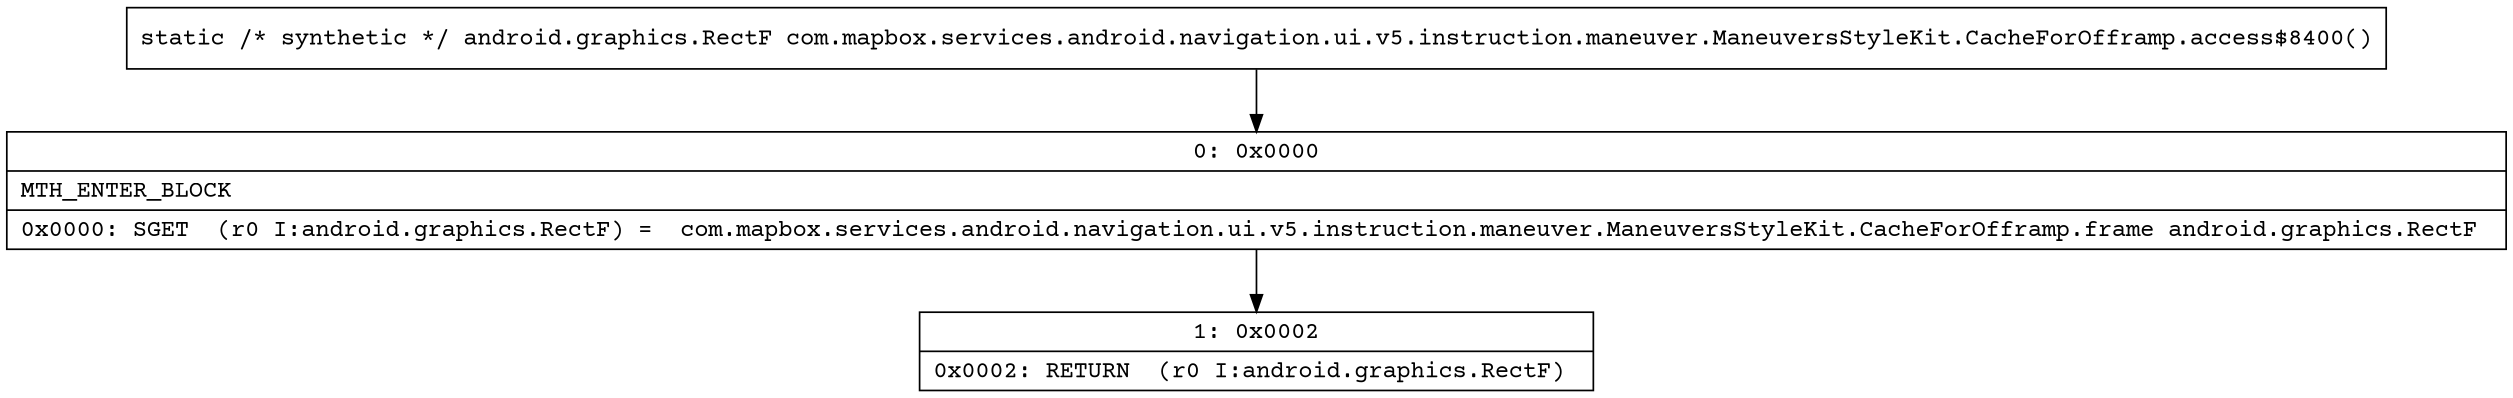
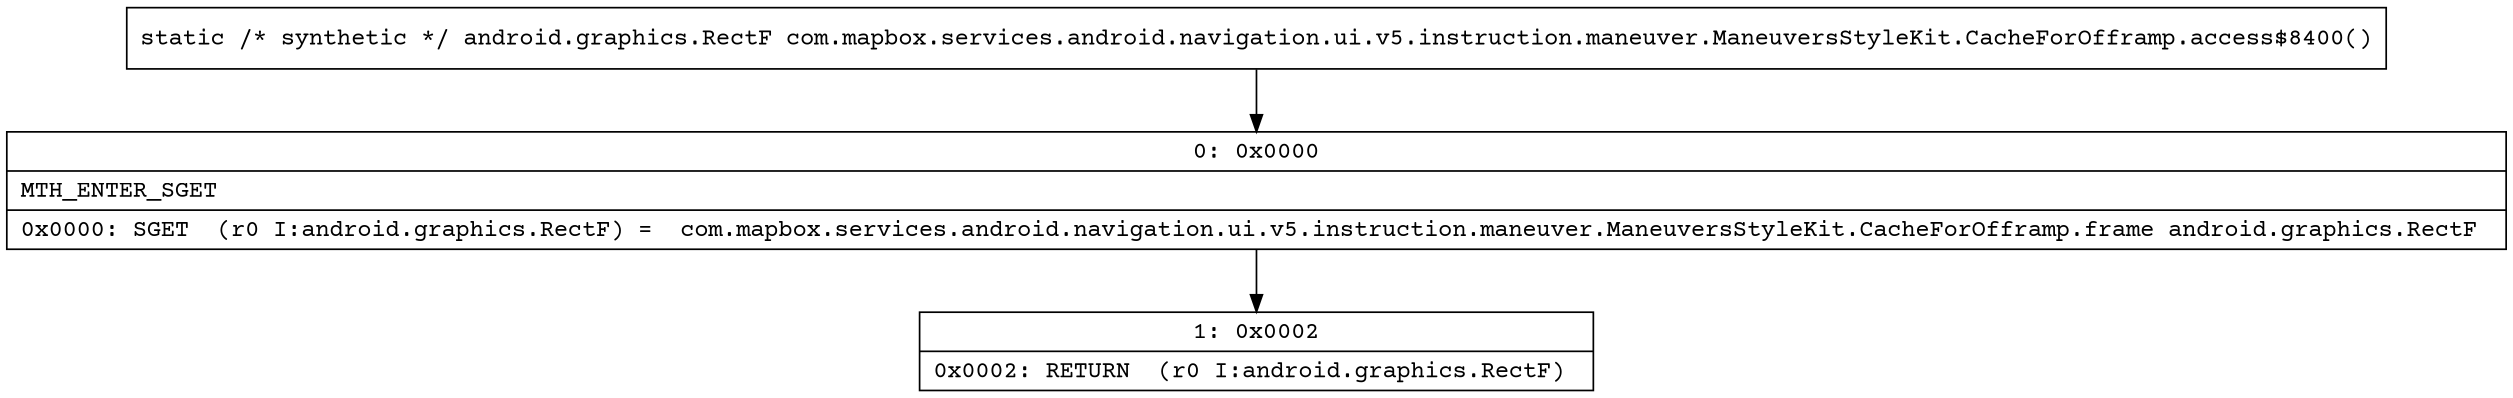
node "0: 0x0000": text "MTH_ENTER_BLOCK" -> "MTH_ENTER_SGET"
